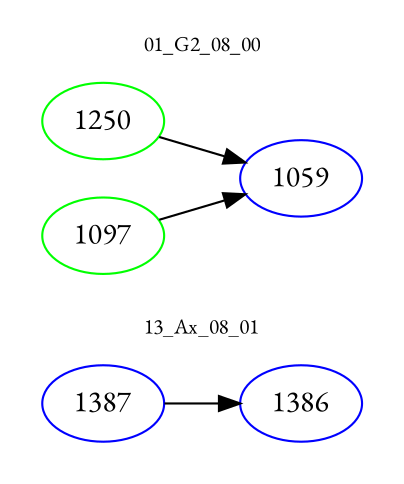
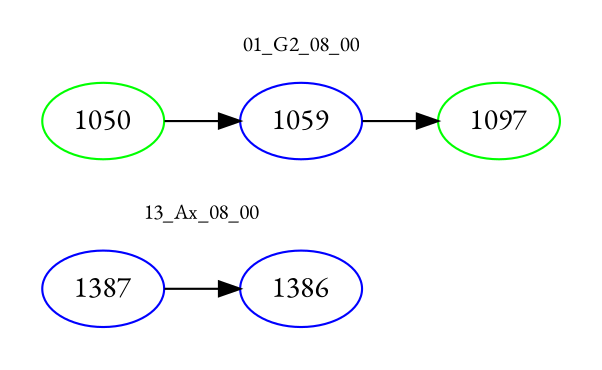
node "1250": label "1250" -> "1050"
edge "1097" -> "1059": reversed
cluster "13_Ax_08_01": label "13_Ax_08_01" -> "13_Ax_08_00"
